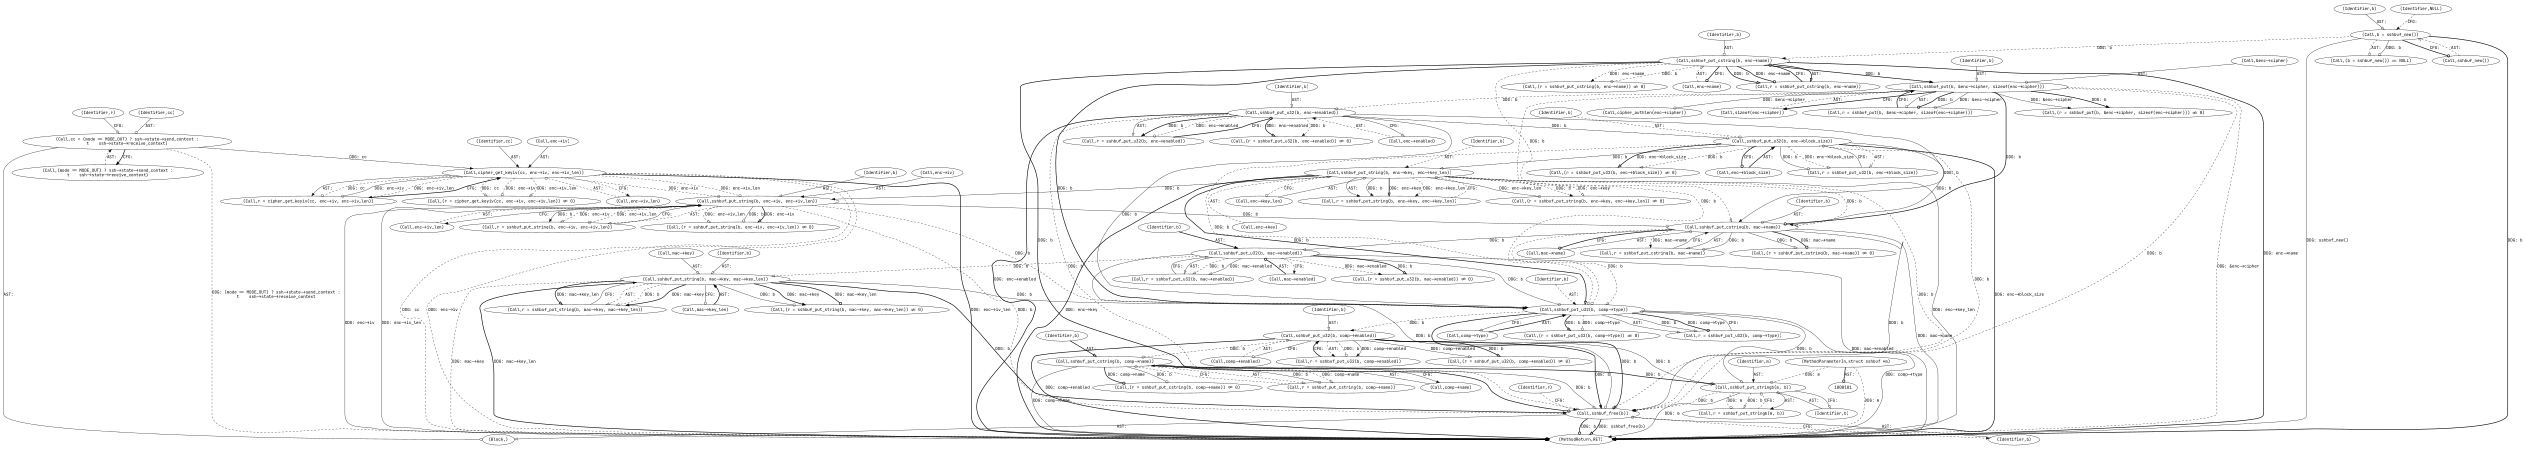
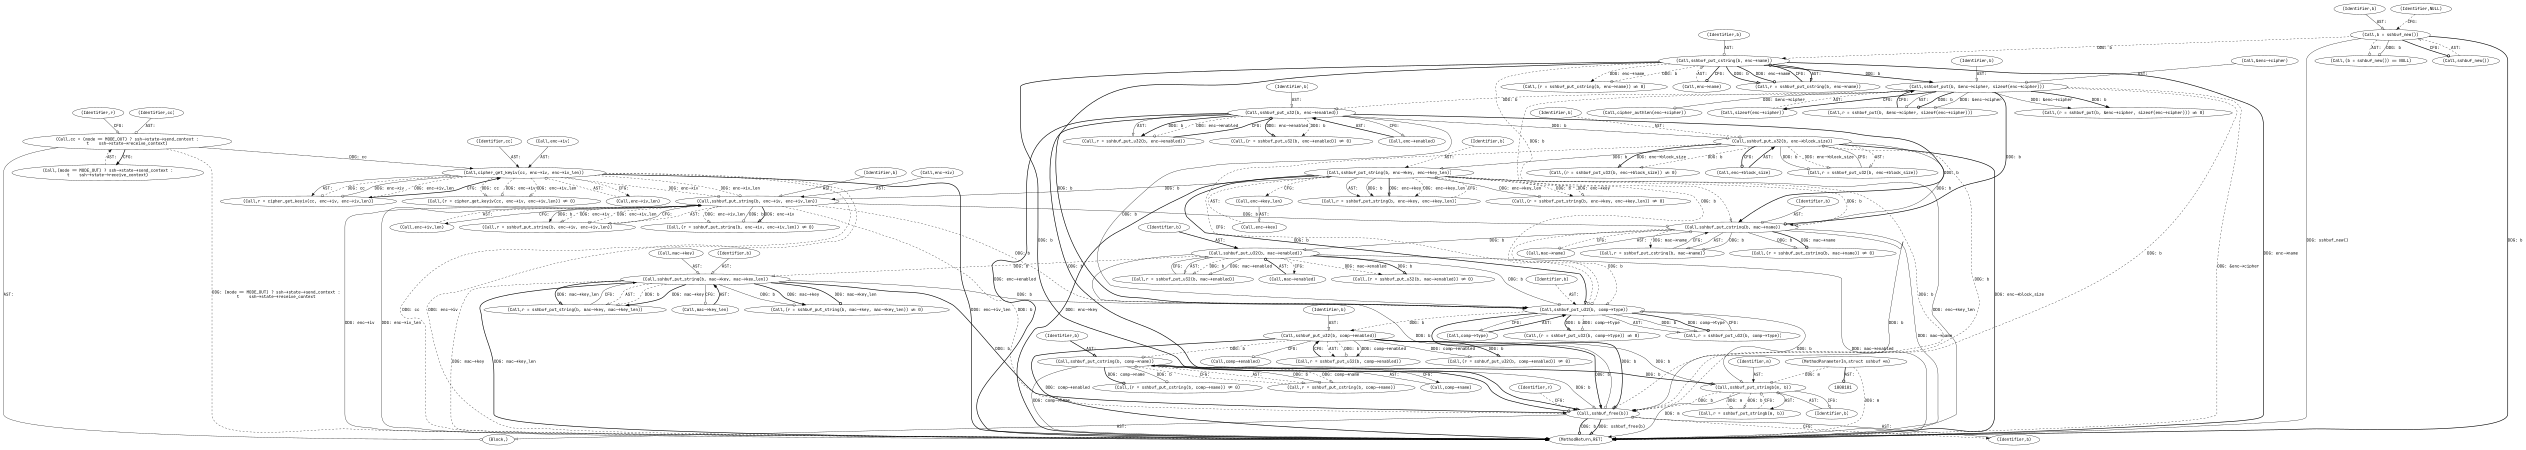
edge "(Call,sshbuf_put_u32(b, enc->enabled))" -> "(Call,sshbuf_put_cstring(b, mac->name))": style solid -> bold
edge "(Call,enc->enabled)" -> "(Call,sshbuf_put_u32(b, enc->enabled))": style dashed -> bold
edge "(Call,sshbuf_put_string(b, enc->key, enc->key_len))" -> "(Call,enc->key_len)": arrowhead odot -> normal
edge "(Call,enc->key_len)" -> "(Call,sshbuf_put_string(b, enc->key, enc->key_len))": now "(Call,enc->key_len)" -> "(Call,enc->key)"
edge "(Call,sshbuf_put_u32(b, enc->block_size))" -> "(Call,sshbuf_put_u32(b, comp->type))": label "DDG: b" -> "CFG: "
edge "(Call,sshbuf_put_cstring(b, mac->name))" -> "(Call,mac->name)": style bold -> dashed
edge "(Call,sshbuf_put_u32(b, enc->enabled))" -> "(Call,sshbuf_free(b))": style dashed -> bold
edge "(Call,comp->enabled)" -> "(Call,sshbuf_put_u32(b, comp->enabled))": removed, label "AST:"
edge "(Call,sshbuf_put_u32(b, comp->type))" -> "(MethodReturn,RET)": removed, label "DDG: comp->type"
